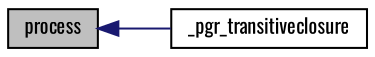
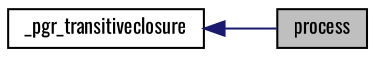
edge "_pgr_transitiveclosure" -> "process": reversed
